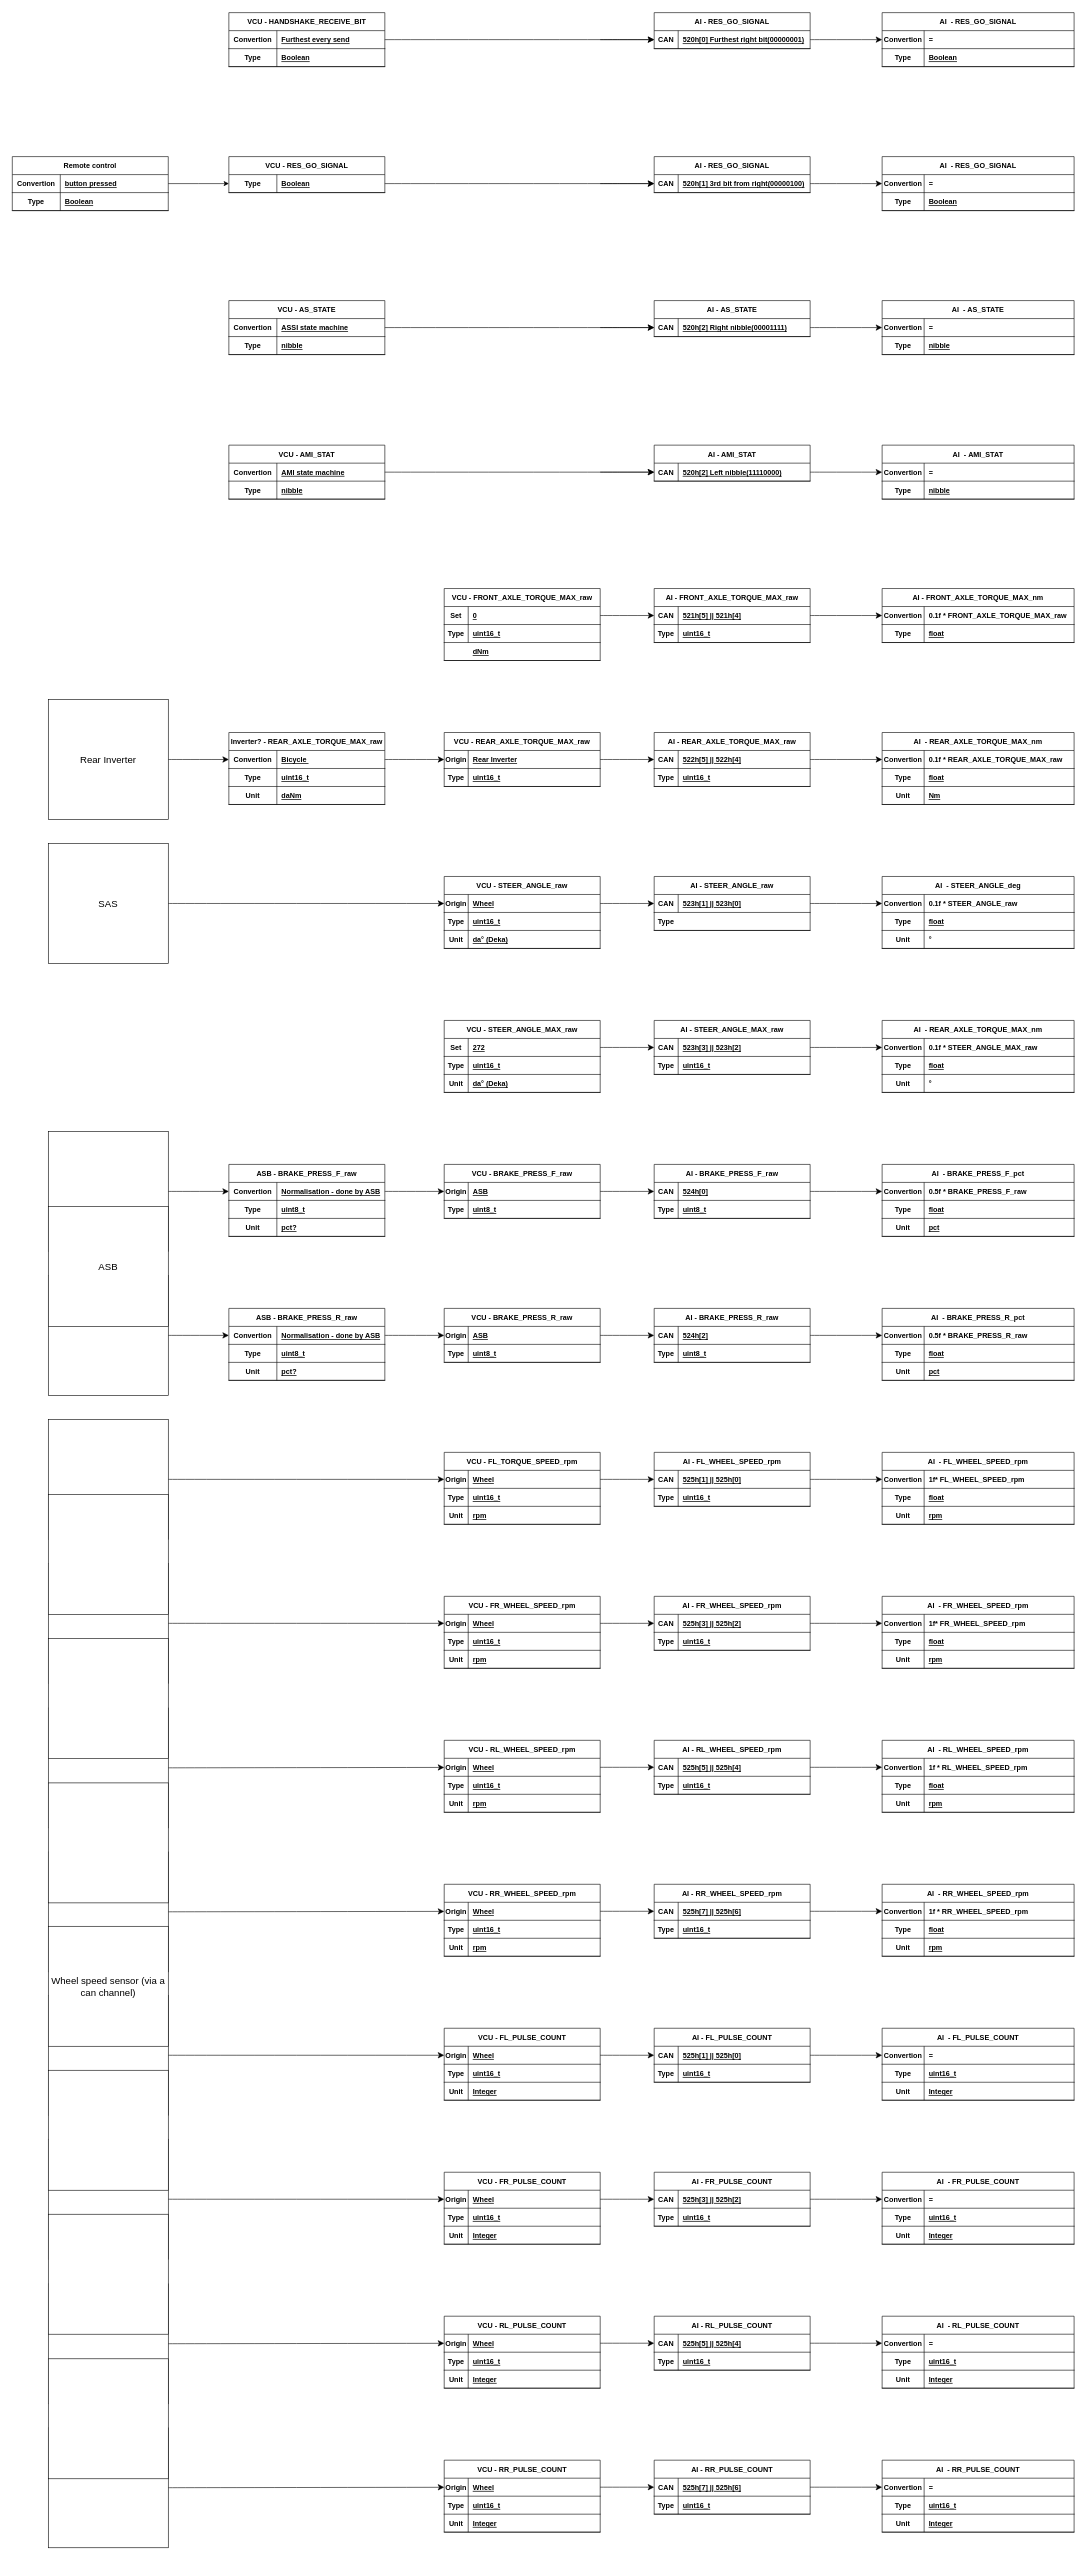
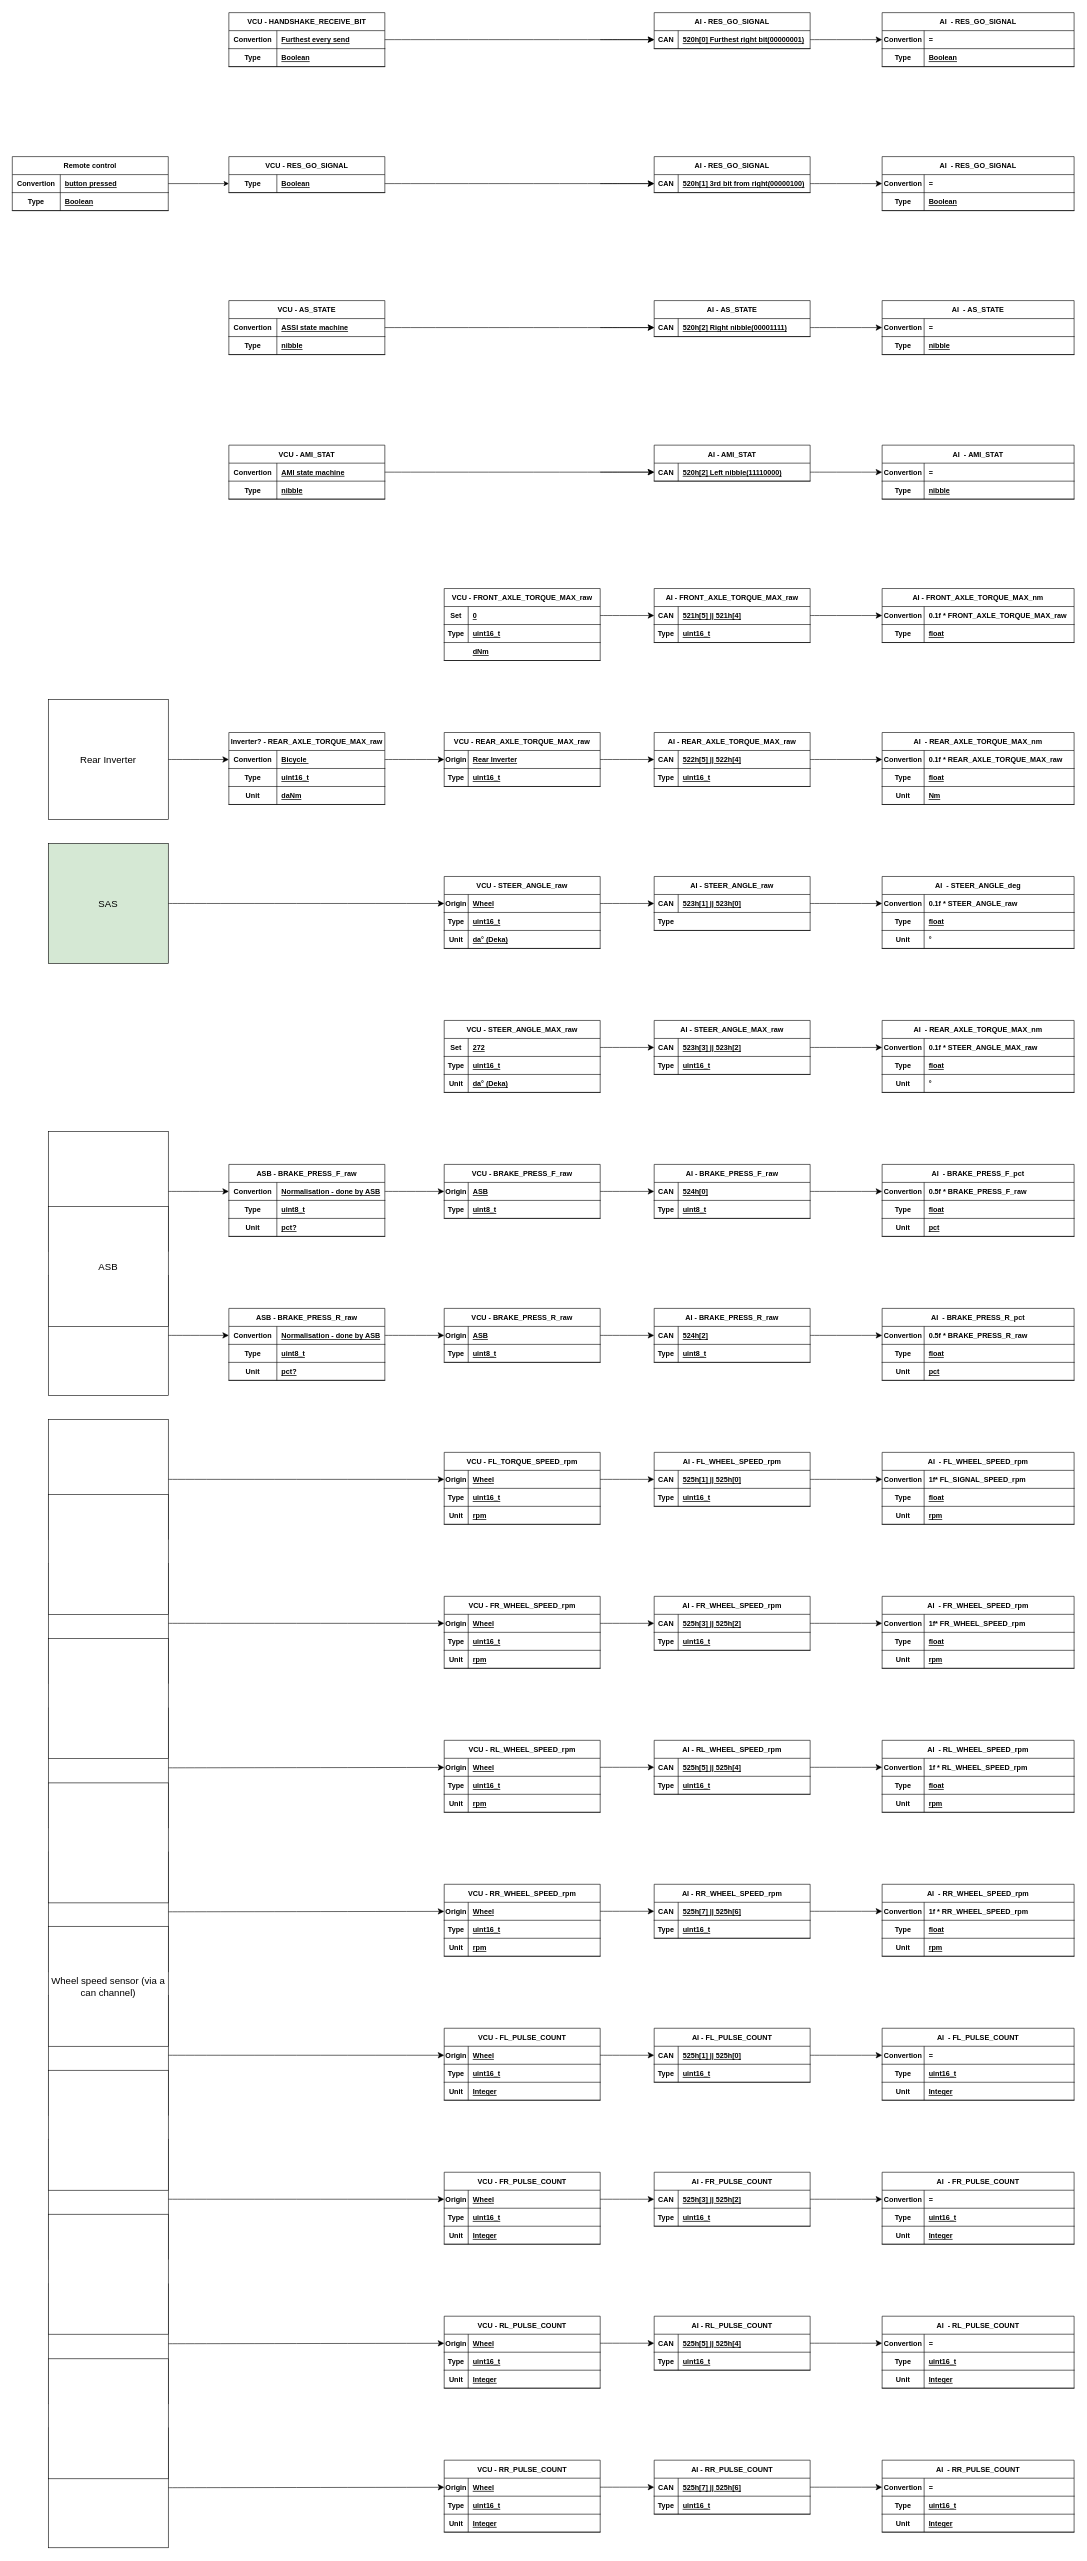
node "SAS": fillcolor #ffffff -> #d5e8d4
node "1f* FL_WHEEL_SPEED_rpm": label "1f* FL_WHEEL_SPEED_rpm" -> "1f* FL_SIGNAL_SPEED_rpm"
